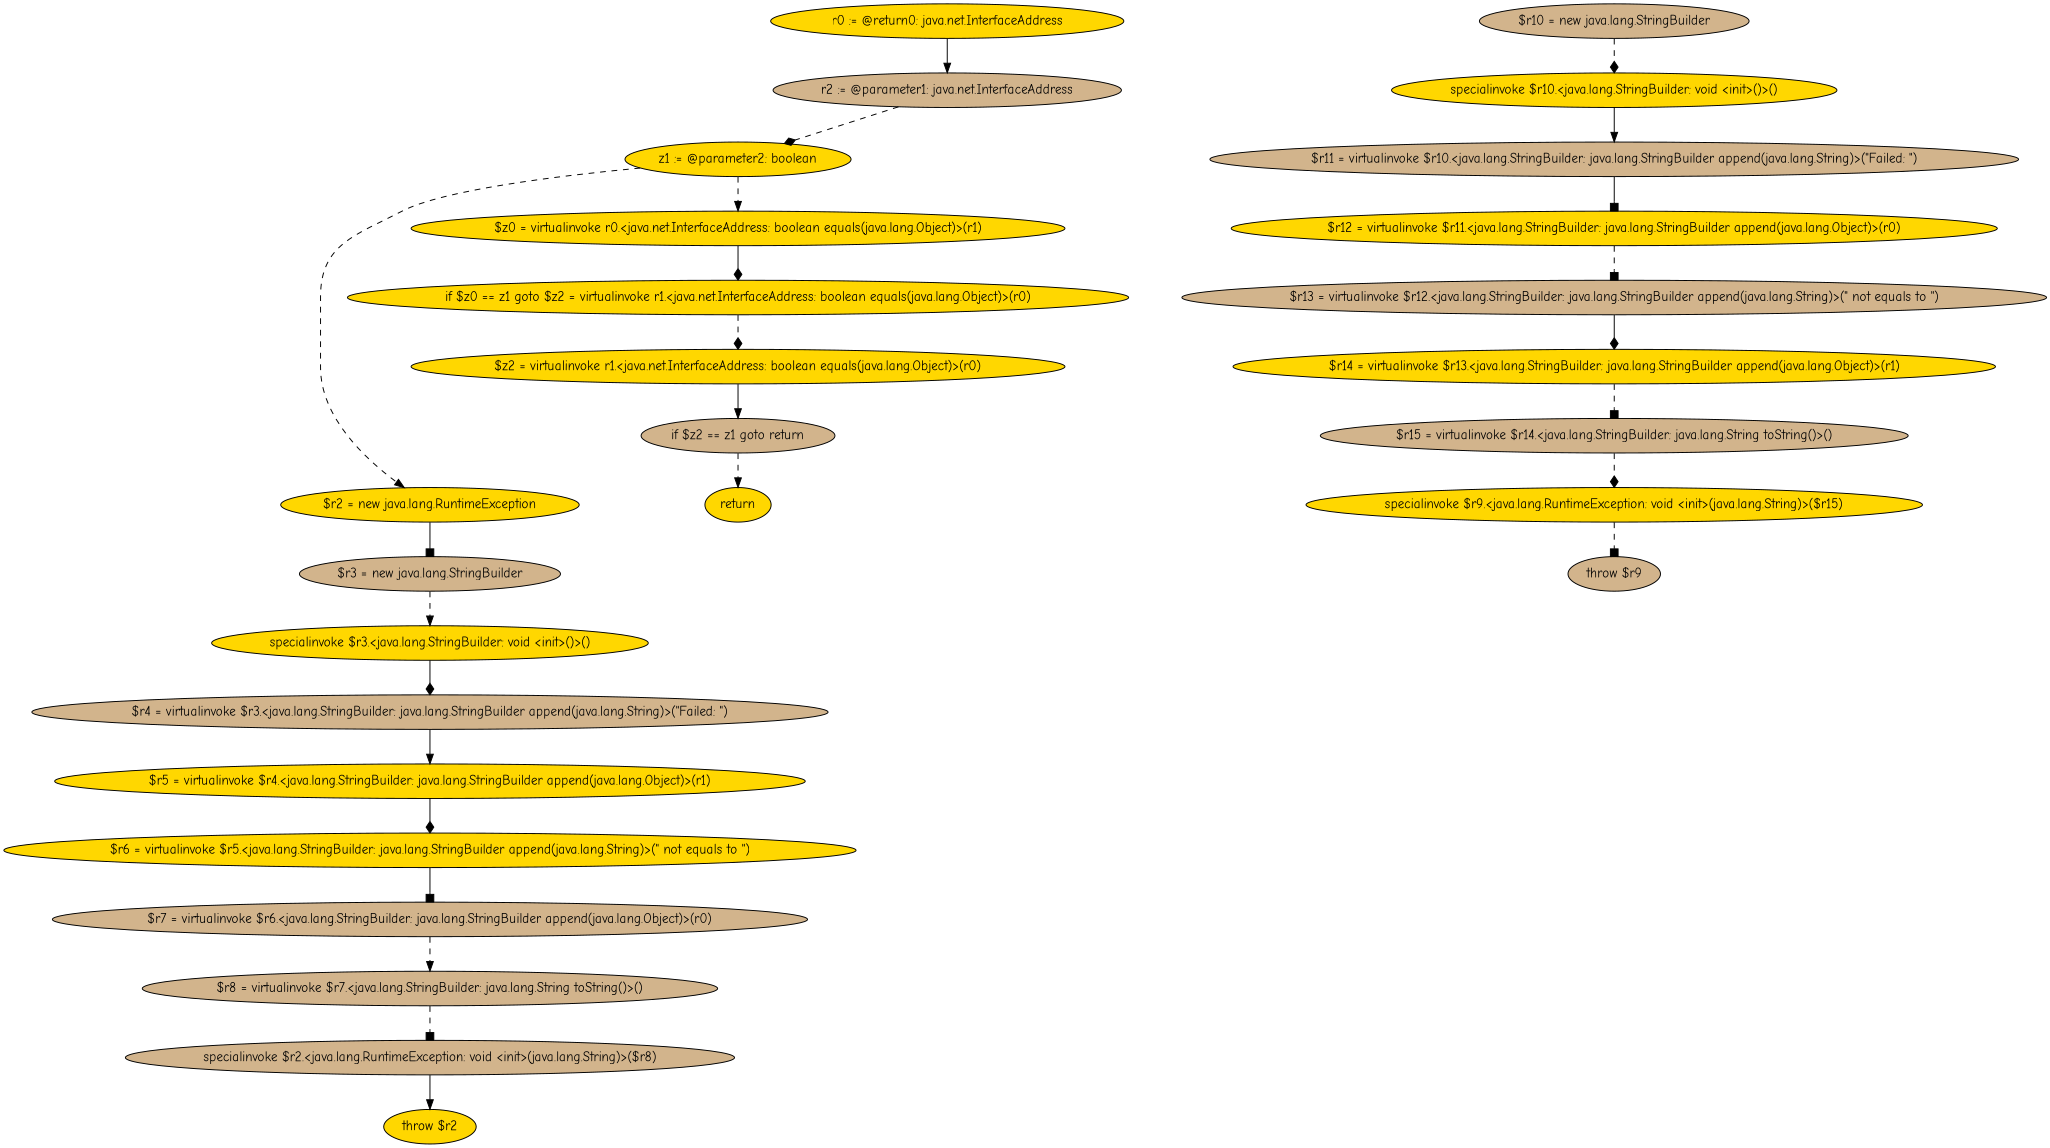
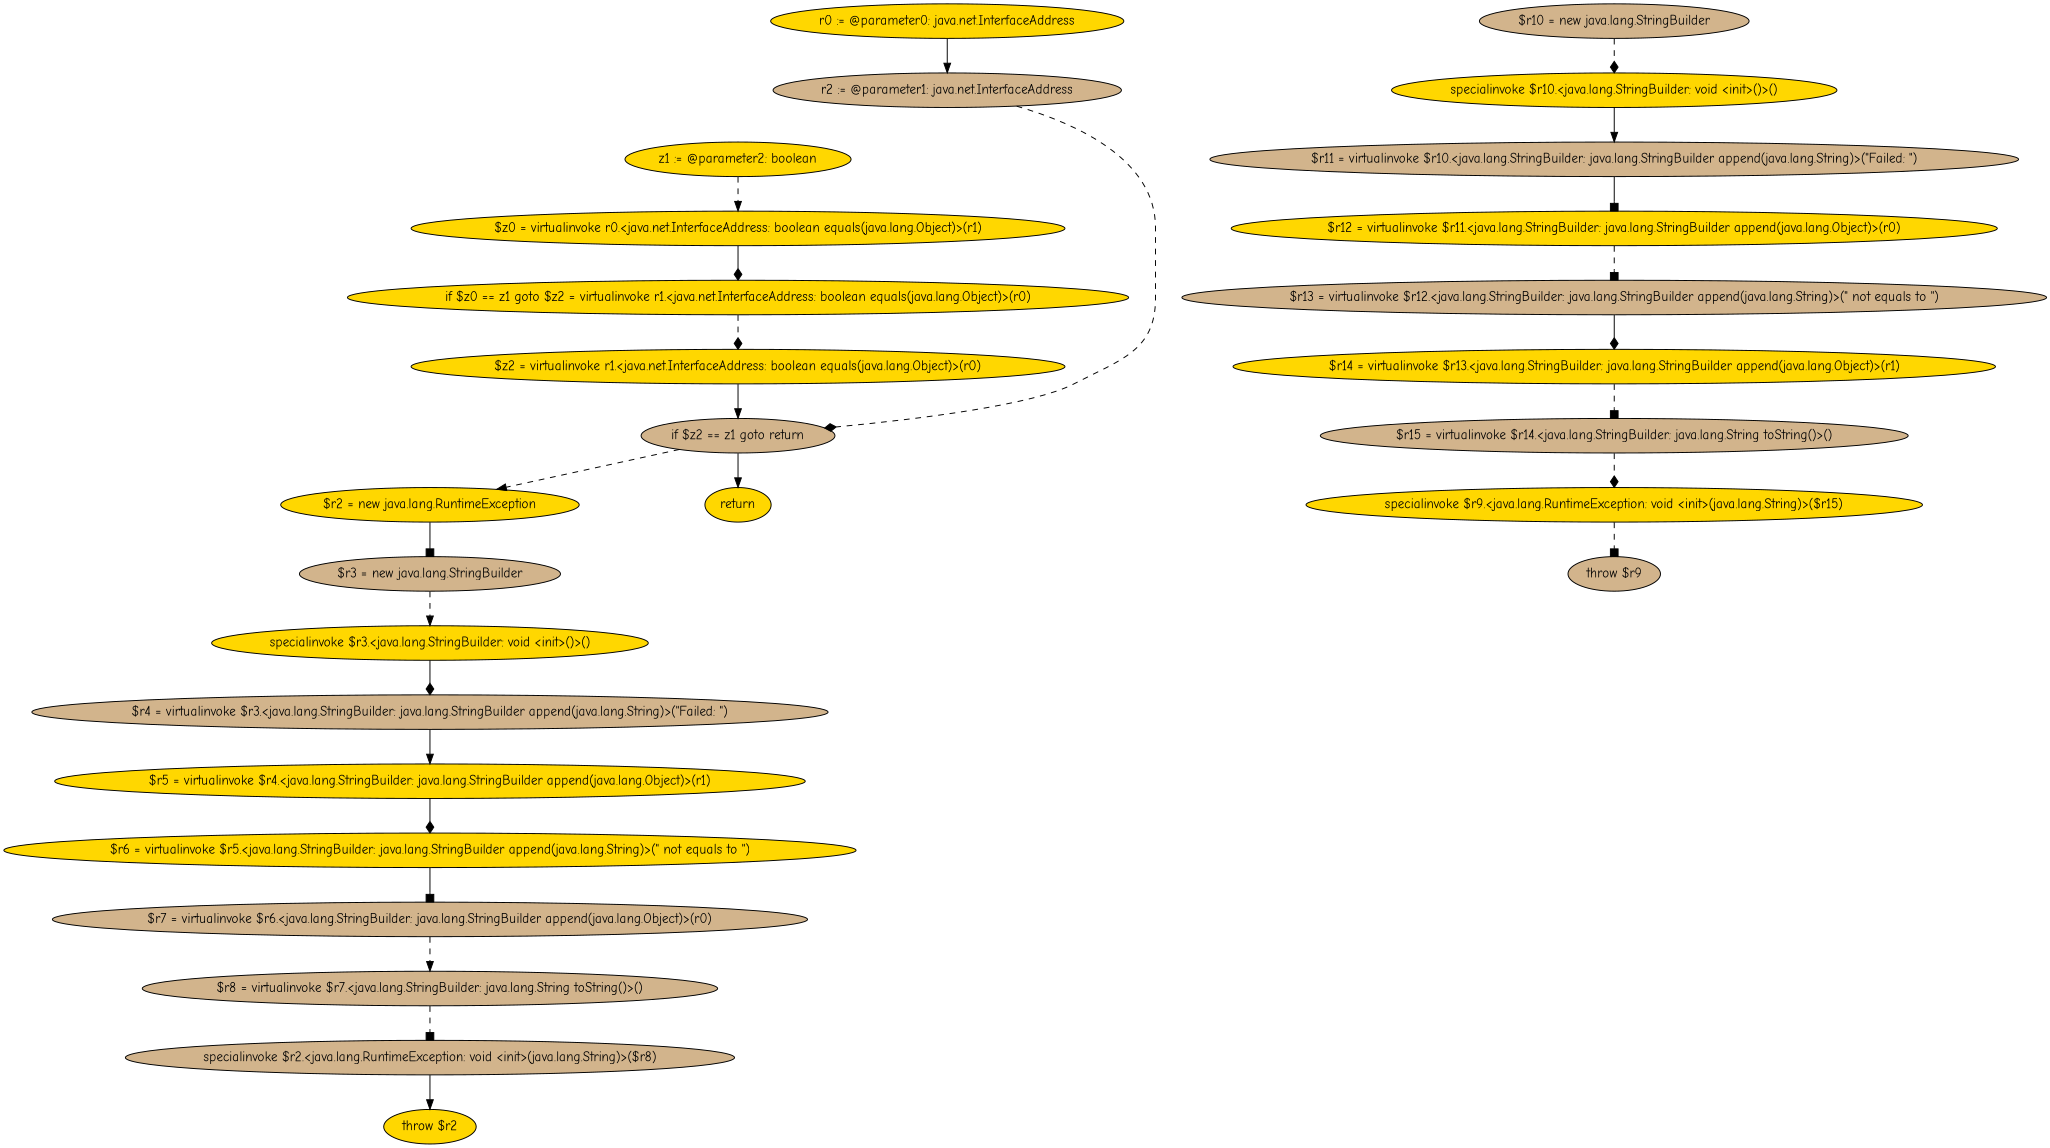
node "r0 := @return0: java.net.InterfaceAddress": label "r0 := @return0: java.net.InterfaceAddress" -> "r0 := @parameter0: java.net.InterfaceAddress"
edge "r2 := @parameter1: java.net.InterfaceAddress" -> "z1 := @parameter2: boolean": now "r2 := @parameter1: java.net.InterfaceAddress" -> "if $z2 == z1 goto return"
edge "z1 := @parameter2: boolean" -> "$r2 = new java.lang.RuntimeException": now "if $z2 == z1 goto return" -> "$r2 = new java.lang.RuntimeException"
edge "if $z2 == z1 goto return" -> "return": style dashed -> solid
